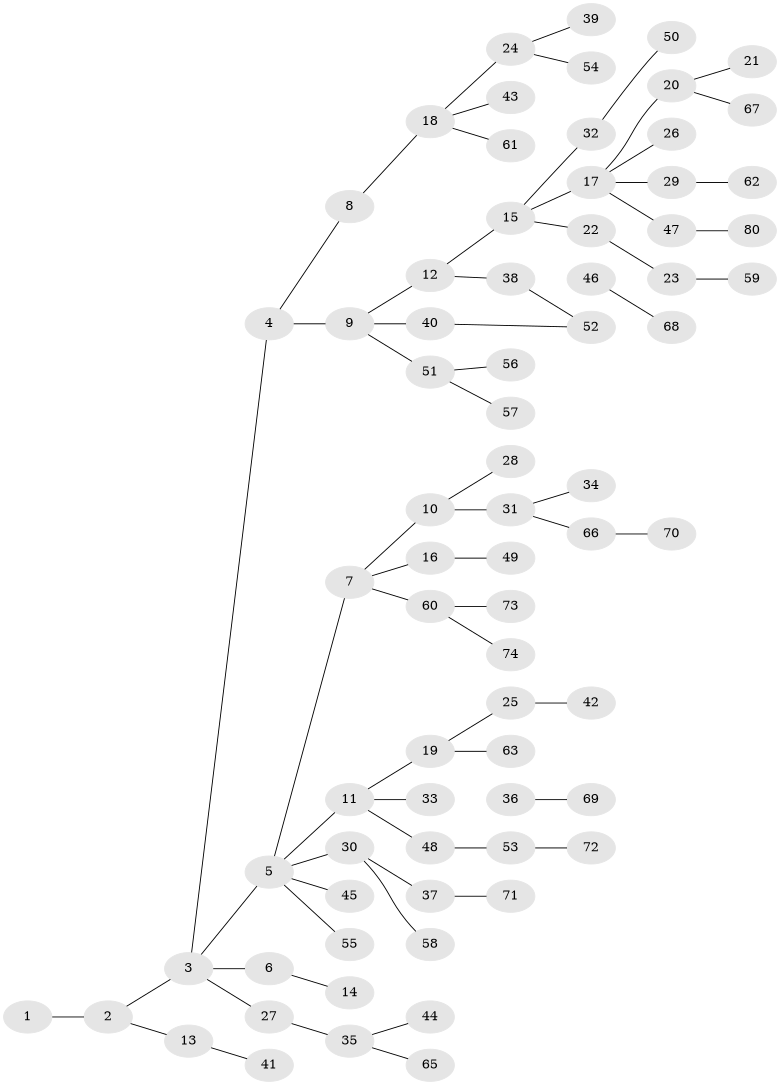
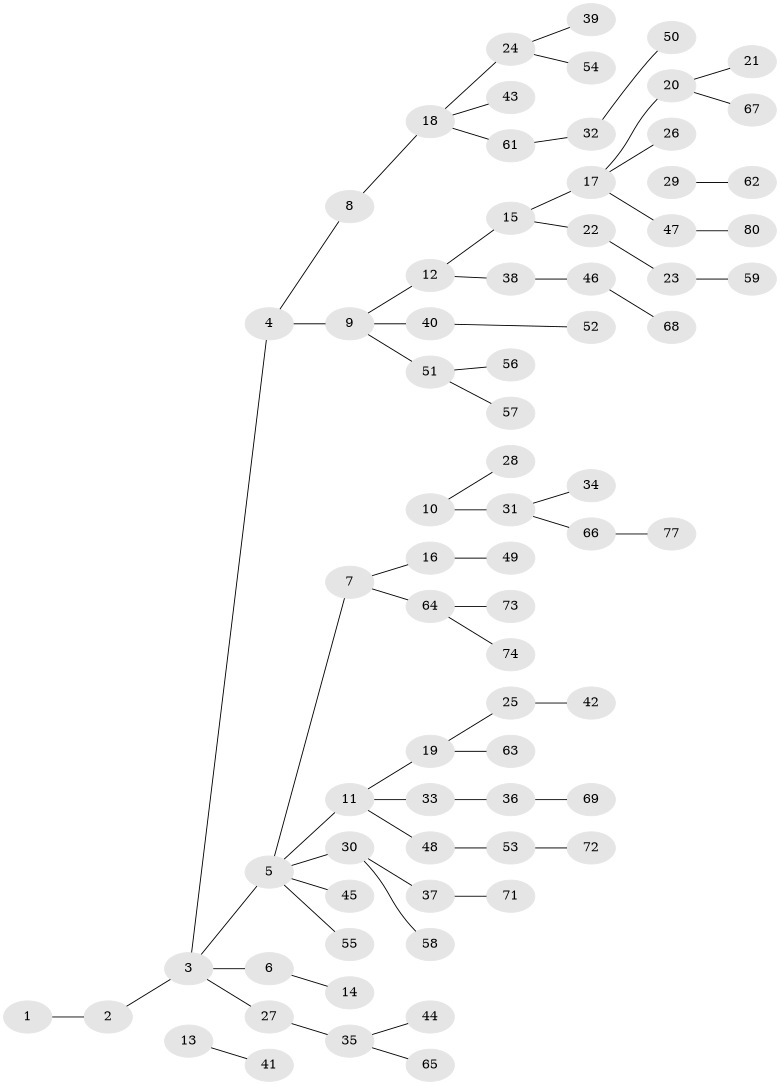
edge "32" -- "15": now "32" -- "61"
edge "17" -- "29": removed
edge "38" -- "52": now "38" -- "46"
node "70": label "70" -> "77"
edge "10" -- "7": removed
node "60": label "60" -> "64"
edge "33" -- "36": added
edge "2" -- "13": removed
